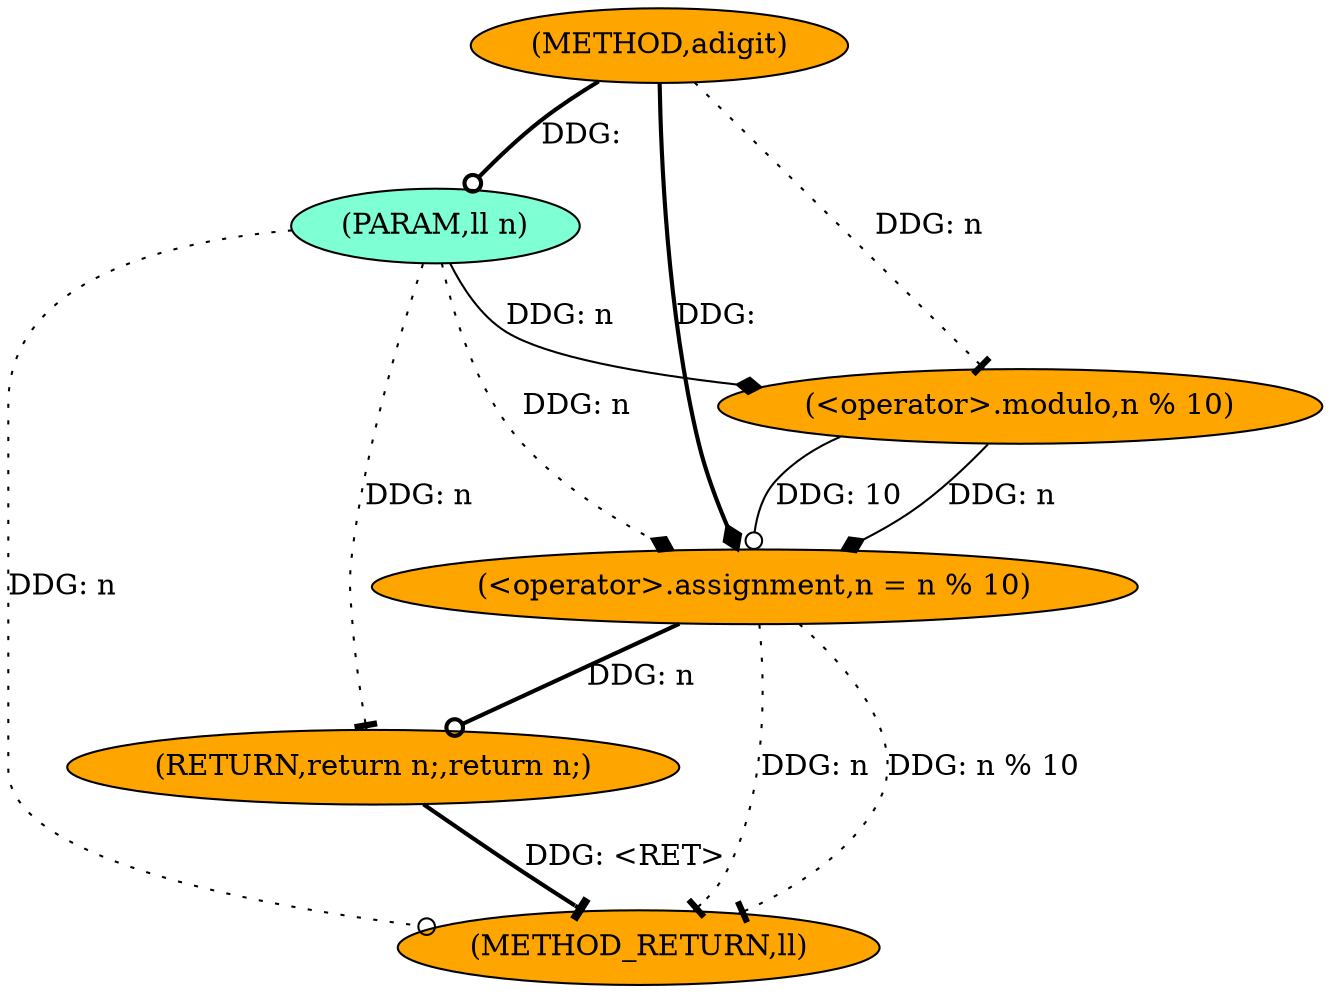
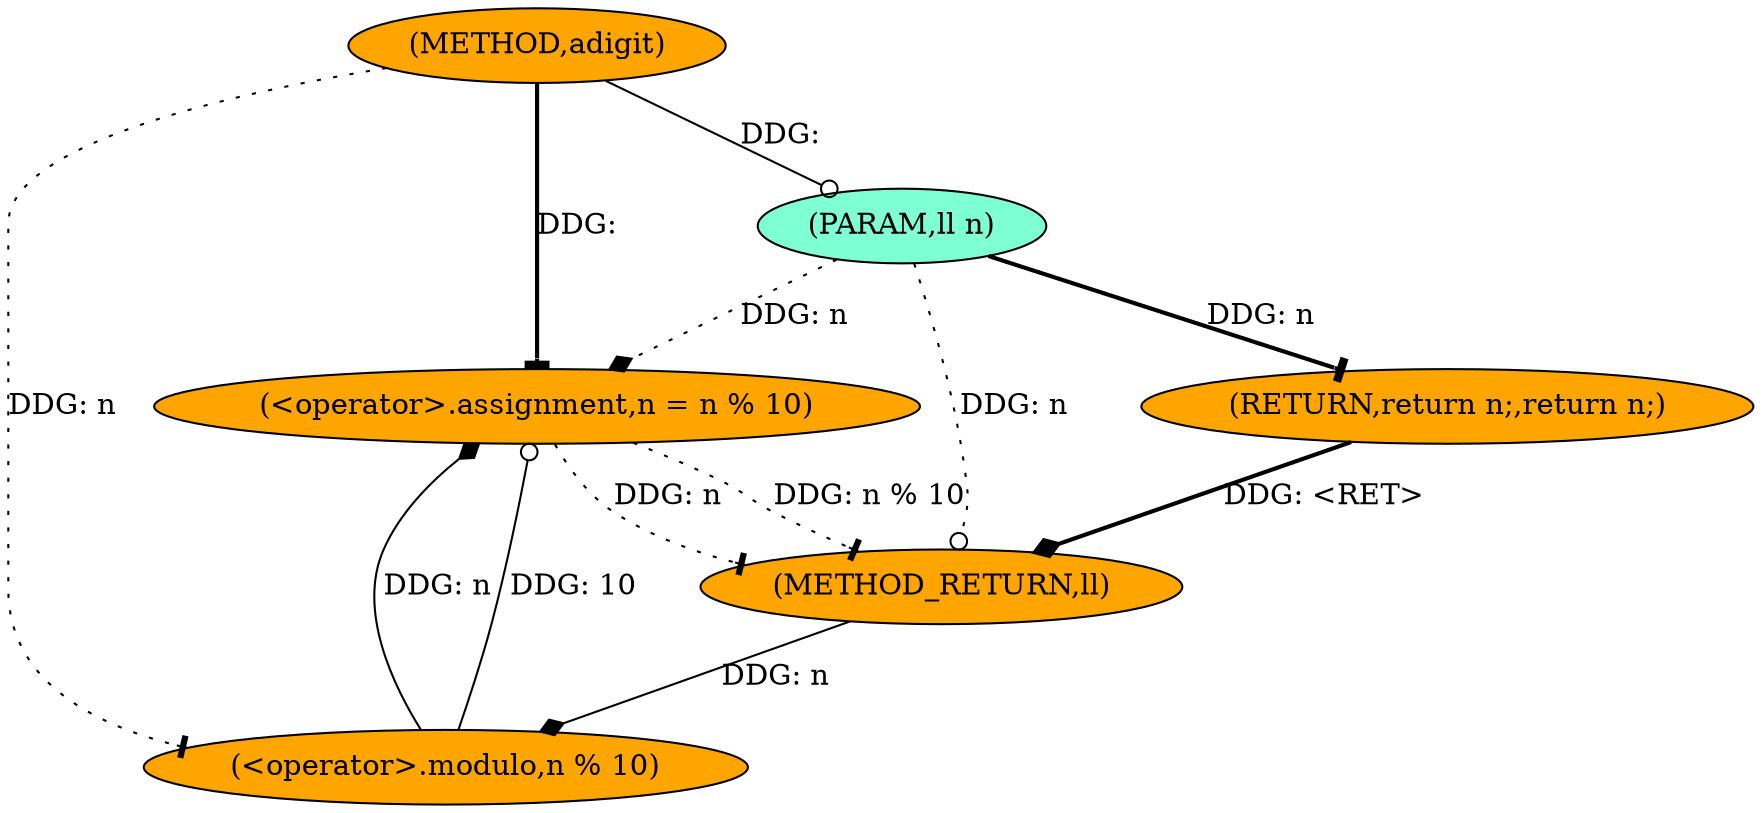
edge "(METHOD,adigit)" -> "(PARAM,ll n)": style bold -> solid
edge "(METHOD,adigit)" -> "(<operator>.assignment,n = n % 10)": arrowhead diamond -> tee
edge "(PARAM,ll n)" -> "(<operator>.modulo,n % 10)": now "(METHOD_RETURN,ll)" -> "(<operator>.modulo,n % 10)"
edge "(PARAM,ll n)" -> "(RETURN,return n;,return n;)": style dotted -> bold
edge "(<operator>.assignment,n = n % 10)" -> "(RETURN,return n;,return n;)": removed, label "DDG: n"
edge "(RETURN,return n;,return n;)" -> "(METHOD_RETURN,ll)": arrowhead tee -> diamond
